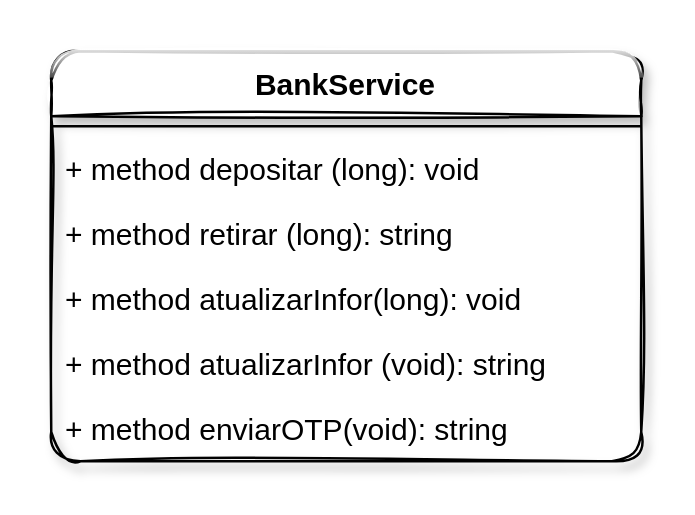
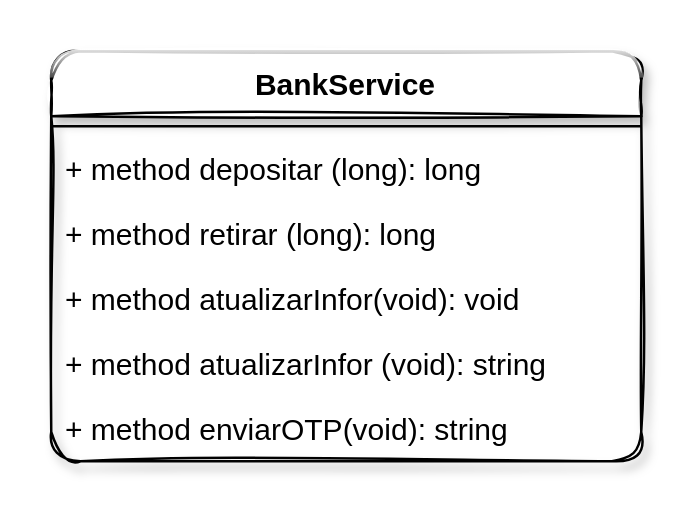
node "+ method depositar (long): void": label "+ method depositar (long): void" -> "+ method depositar (long): long"
node "+ method retirar (long): string": label "+ method retirar (long): string" -> "+ method retirar (long): long"
node "+ method atualizarInfor(long): void": label "+ method atualizarInfor(long): void" -> "+ method atualizarInfor(void): void"
